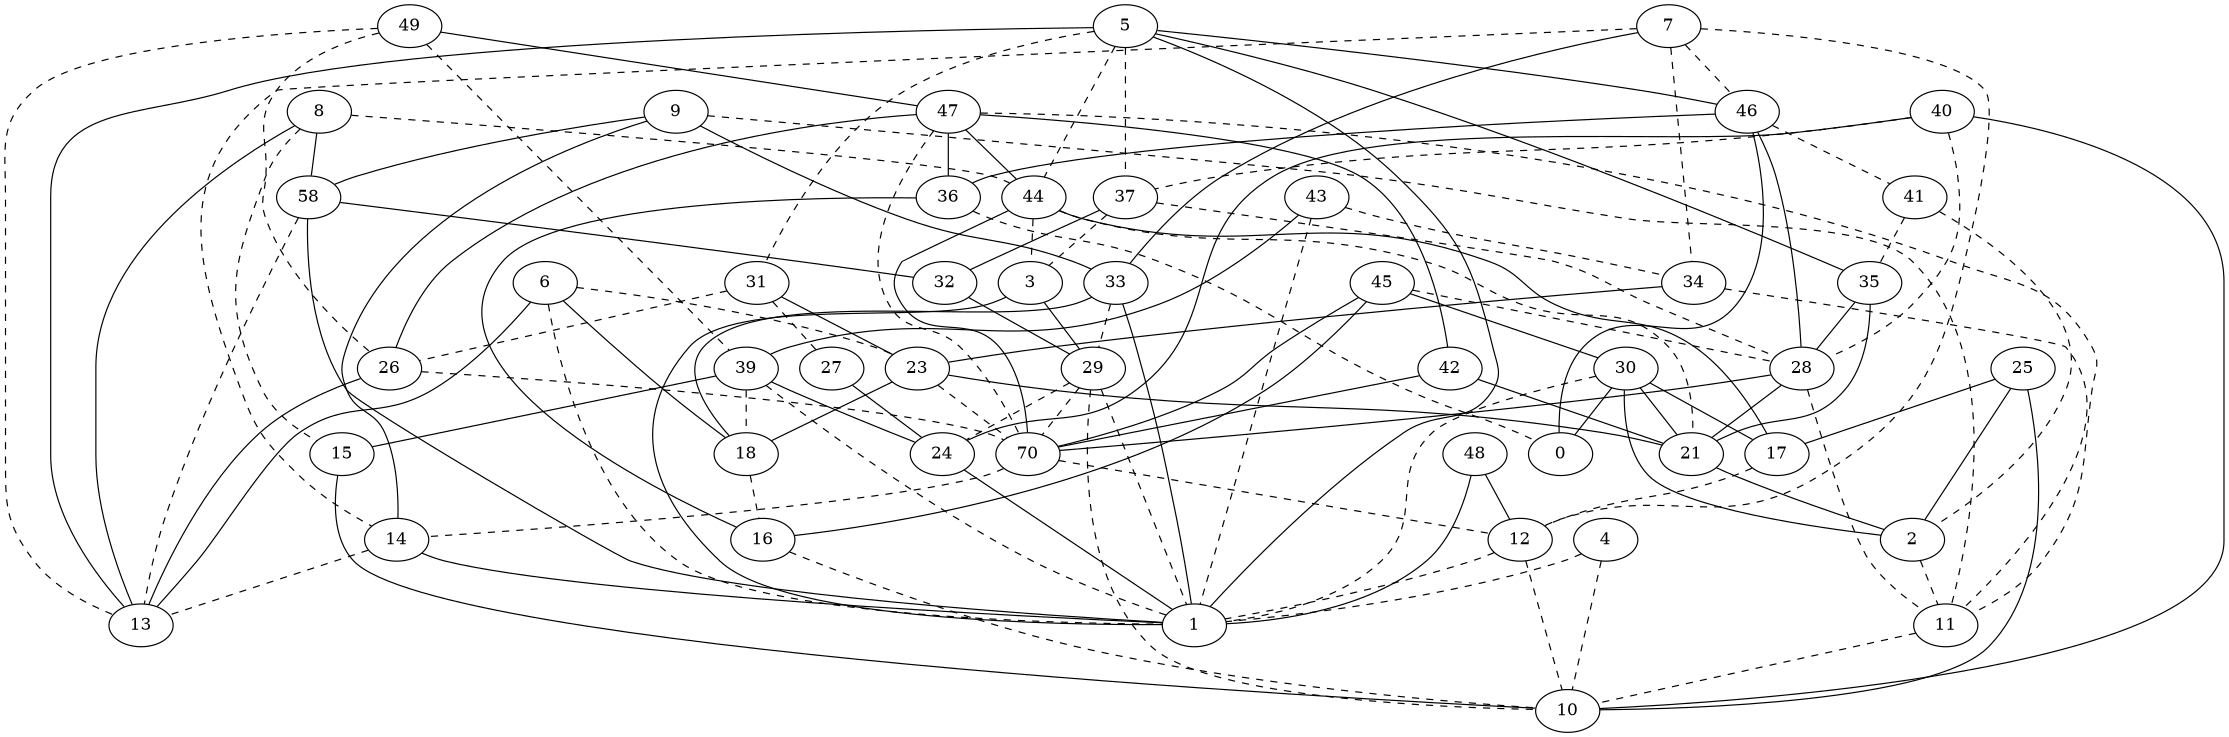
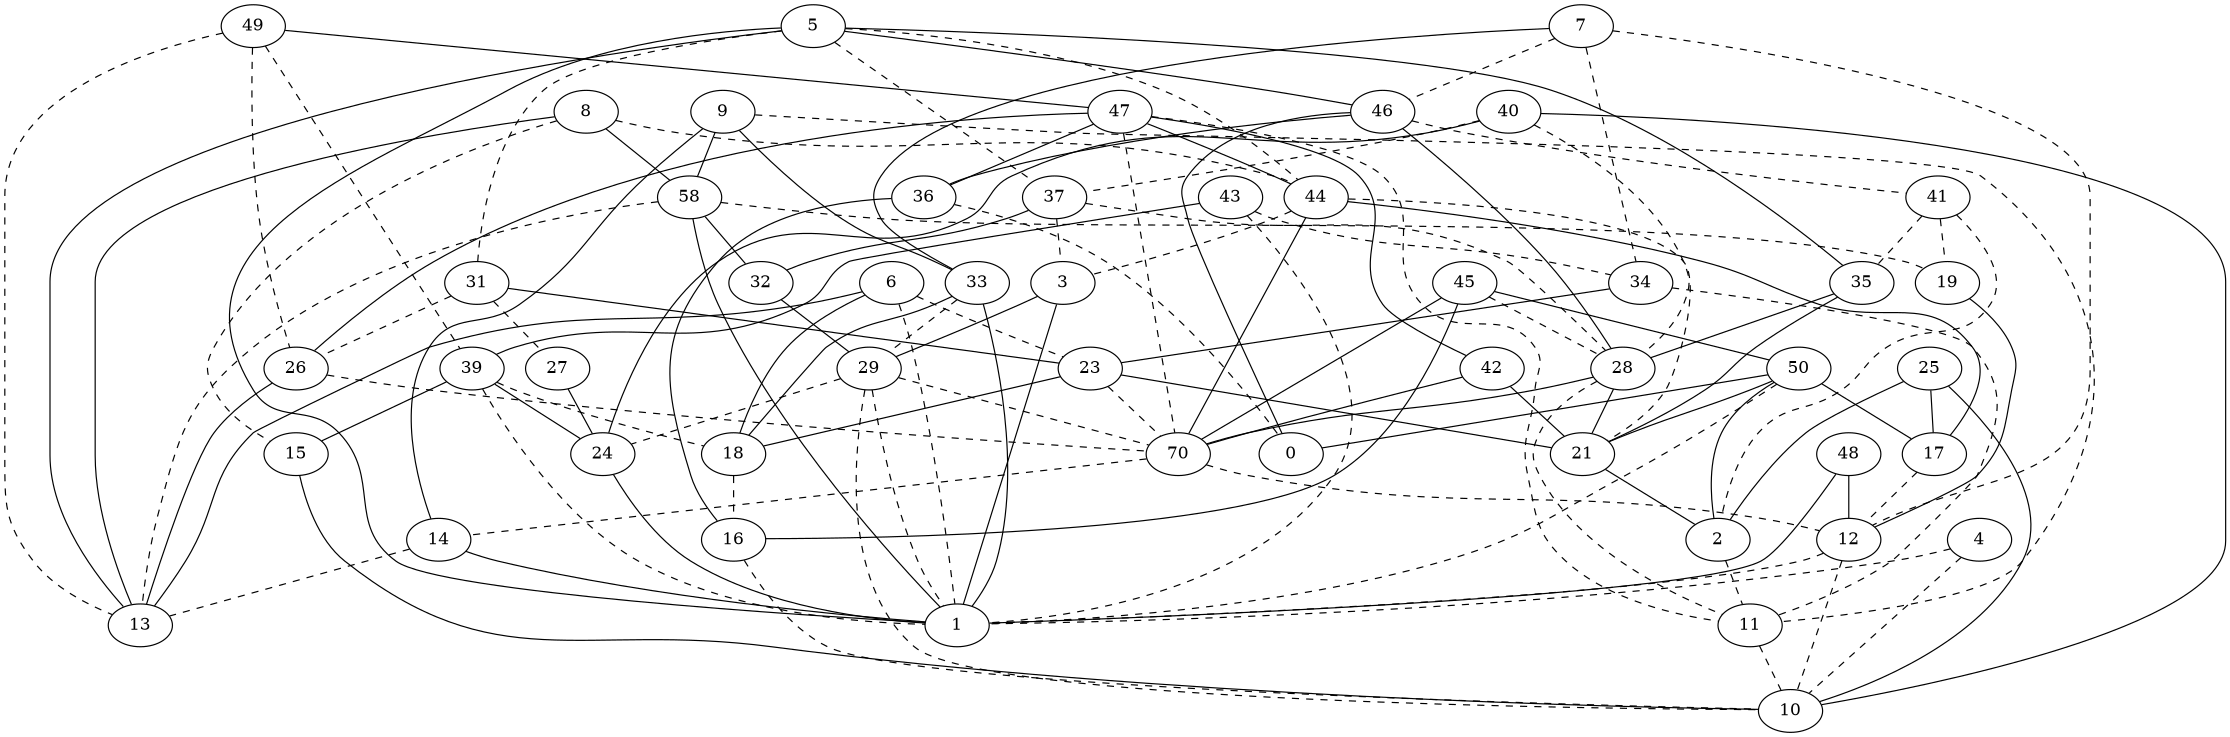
edge "7" -- "14": removed
node "19": added
node "30": label "30" -> "50"
